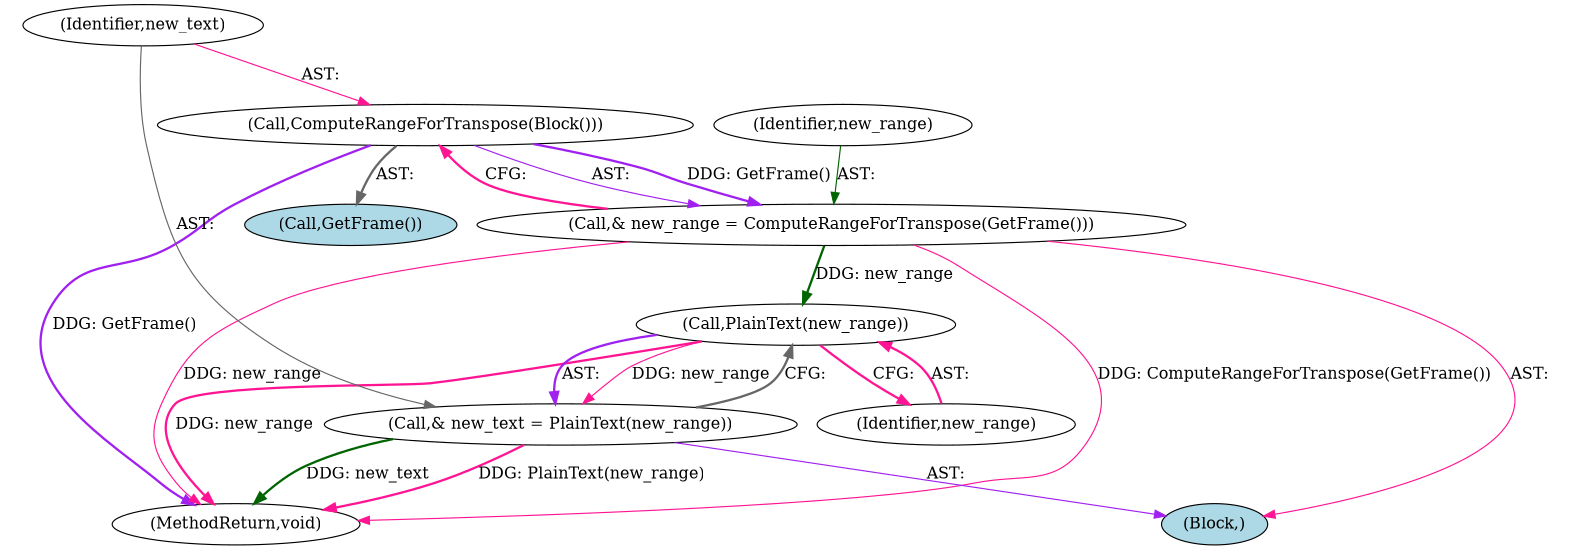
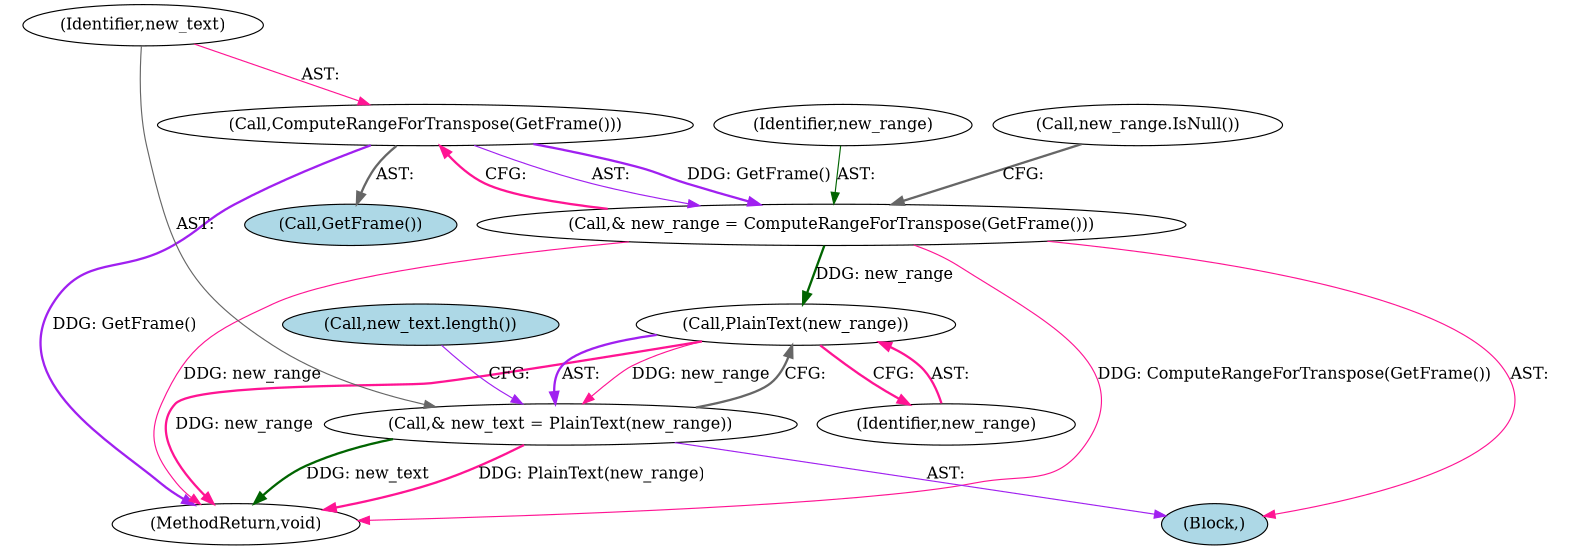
node "(Call,ComputeRangeForTranspose(Block()))": label "(Call,ComputeRangeForTranspose(Block()))" -> "(Call,ComputeRangeForTranspose(GetFrame()))"
node "(Call,new_range.IsNull())": added
node "(Call,new_text.length())": added
